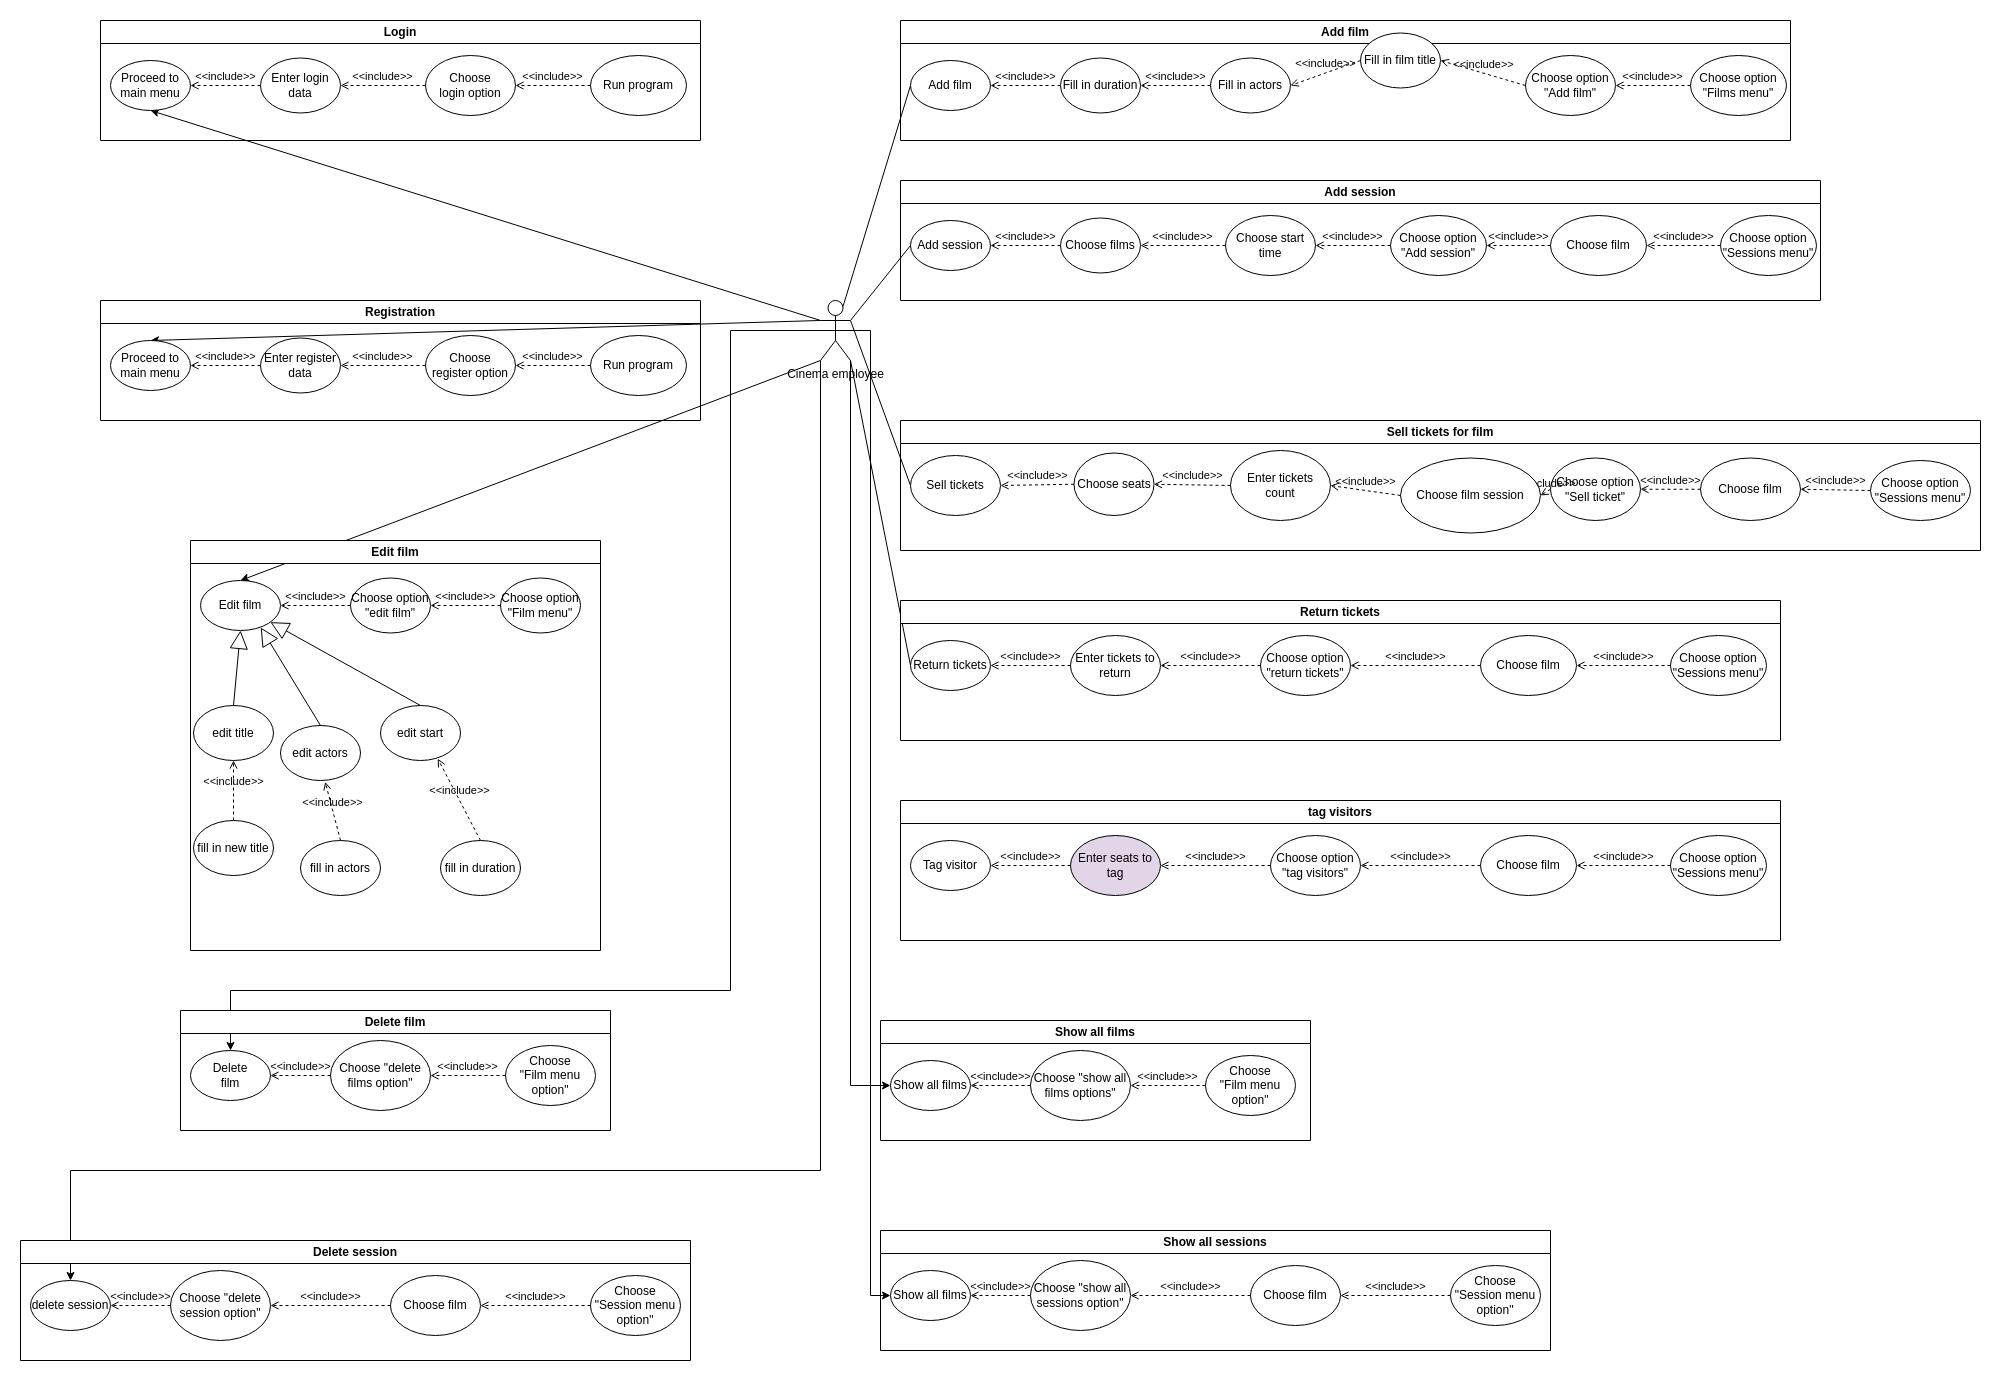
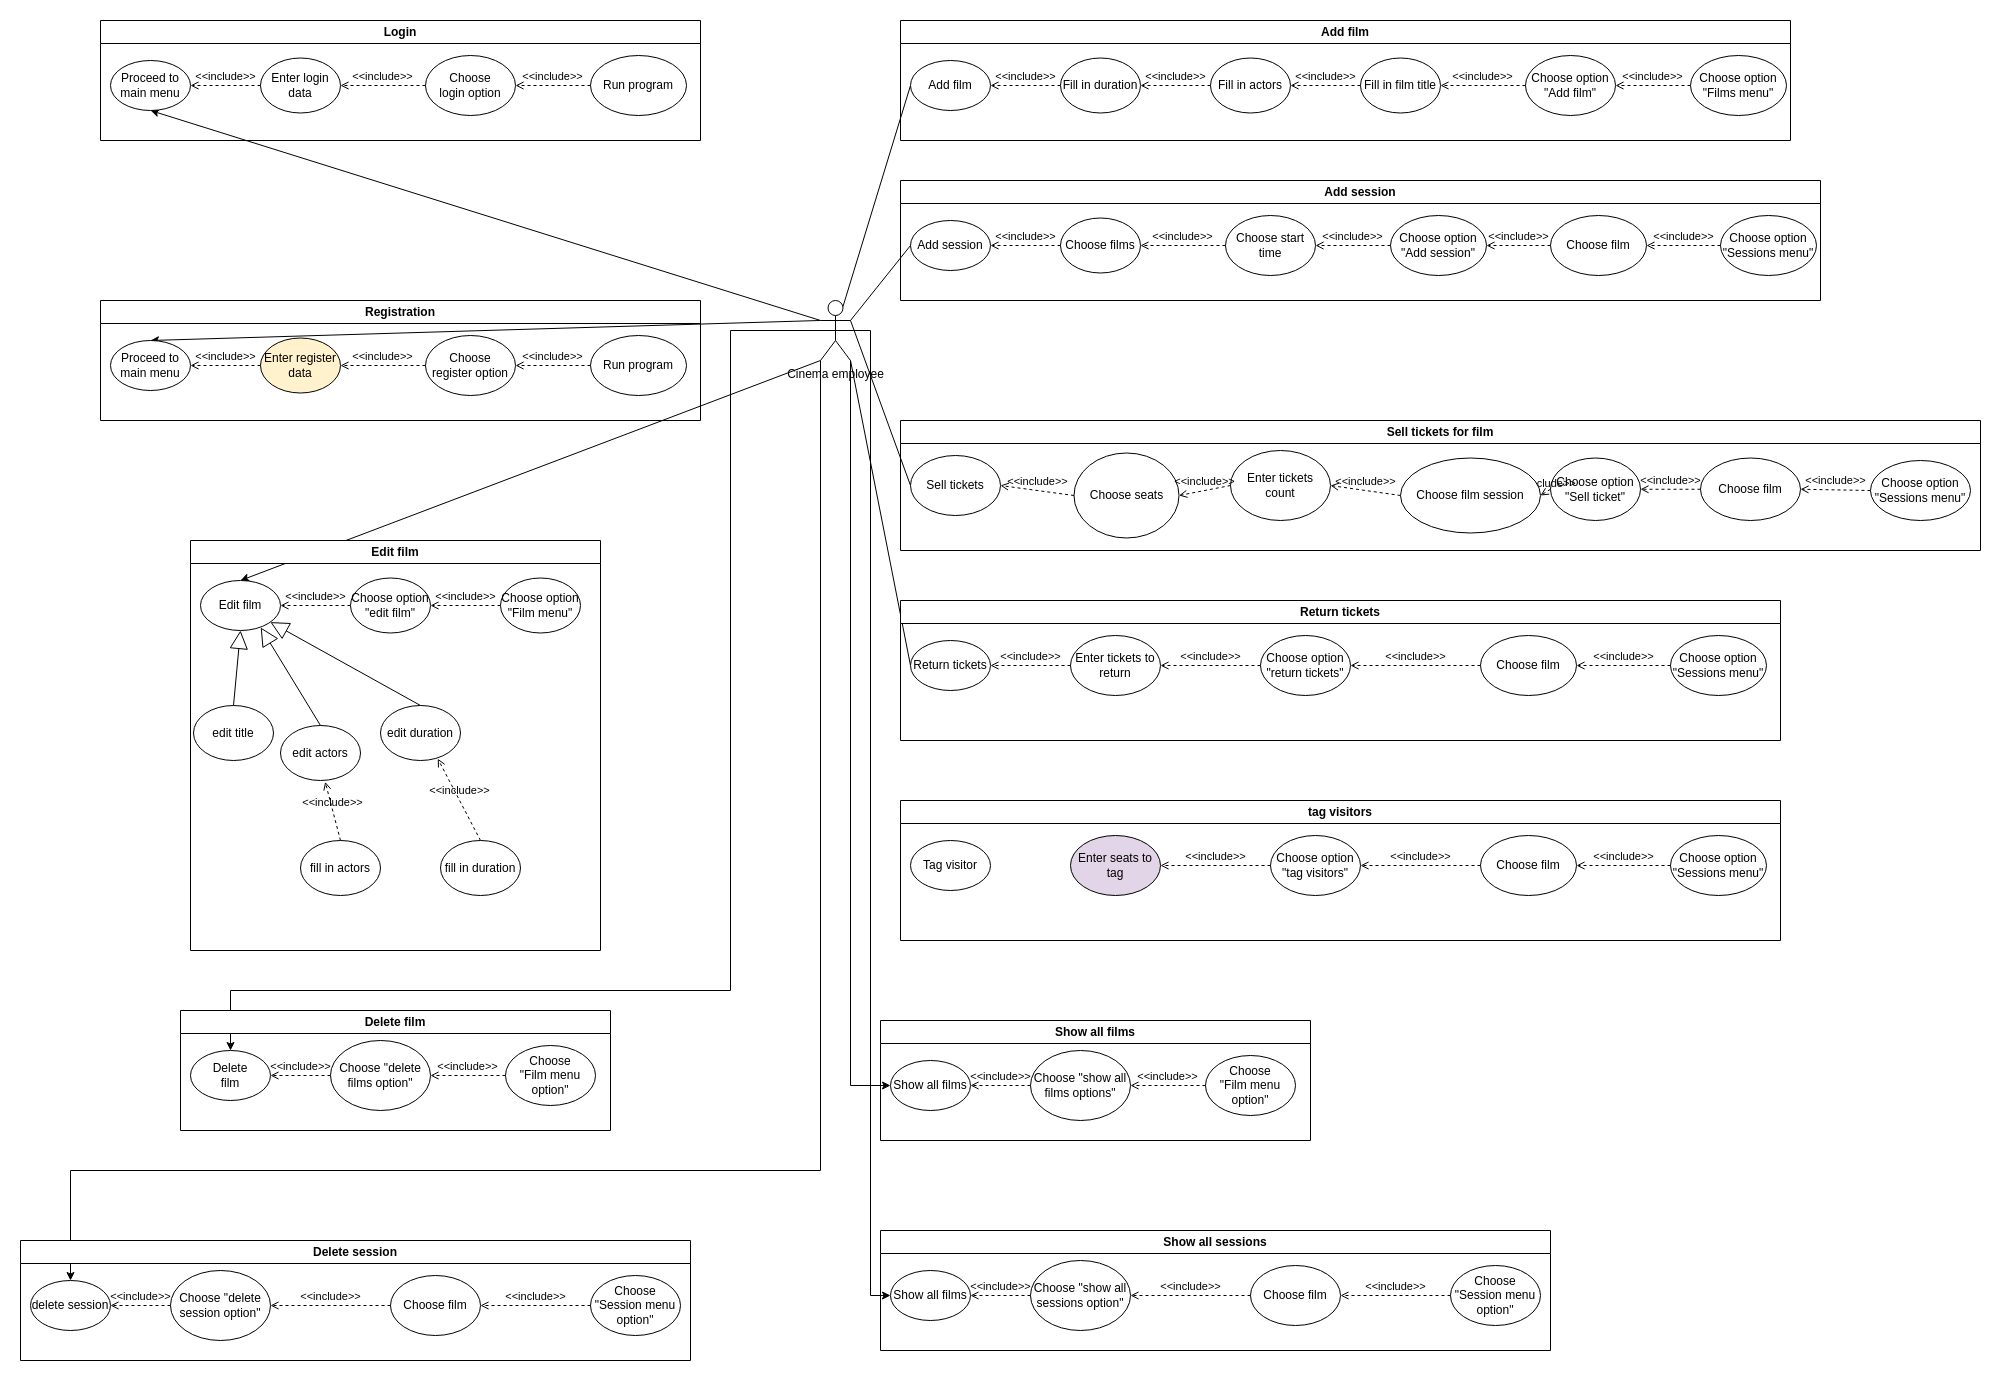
node "Fill in film title": moved (1401, 61) -> (1401, 86)
node "Enter register data": fillcolor #ffffff -> #fff2cc
node "Choose seats": size 80x63 -> 105x85
node "edit start": label "edit start" -> "edit duration"
edge "fill in new title" -> "edit title": removed, label "<<include>>"
node "fill in new title": removed
edge "Enter seats to tag" -> "Tag visitor": removed, label "<<include>>"
